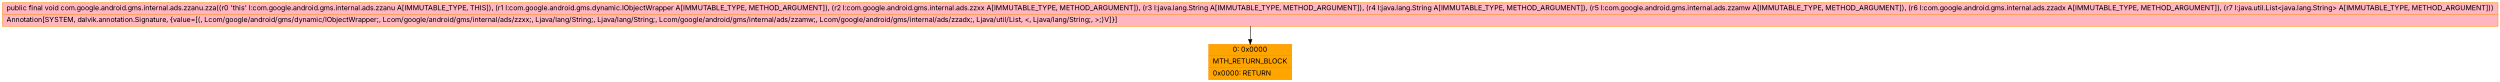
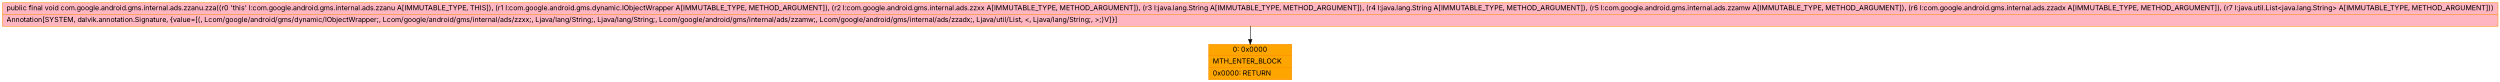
node "0: 0x0000": text "MTH_RETURN_BLOCK" -> "MTH_ENTER_BLOCK"
